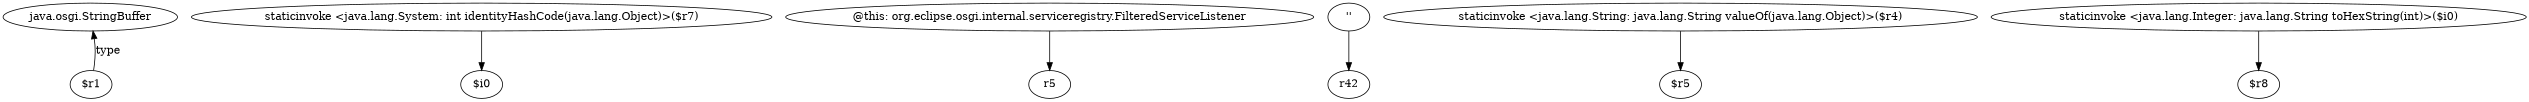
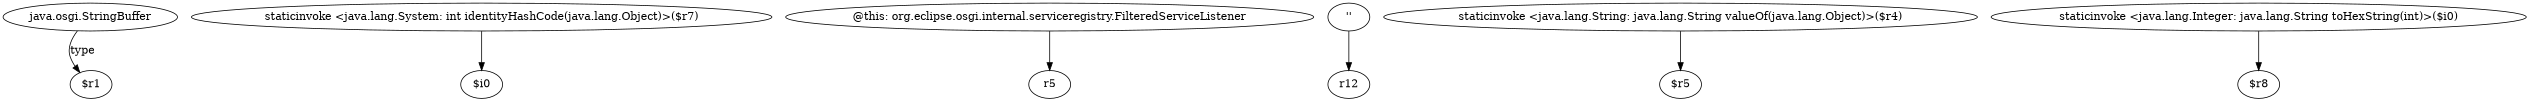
edge "$r1" -> "java.osgi.StringBuffer": reversed
node "r42": label "r42" -> "r12"
